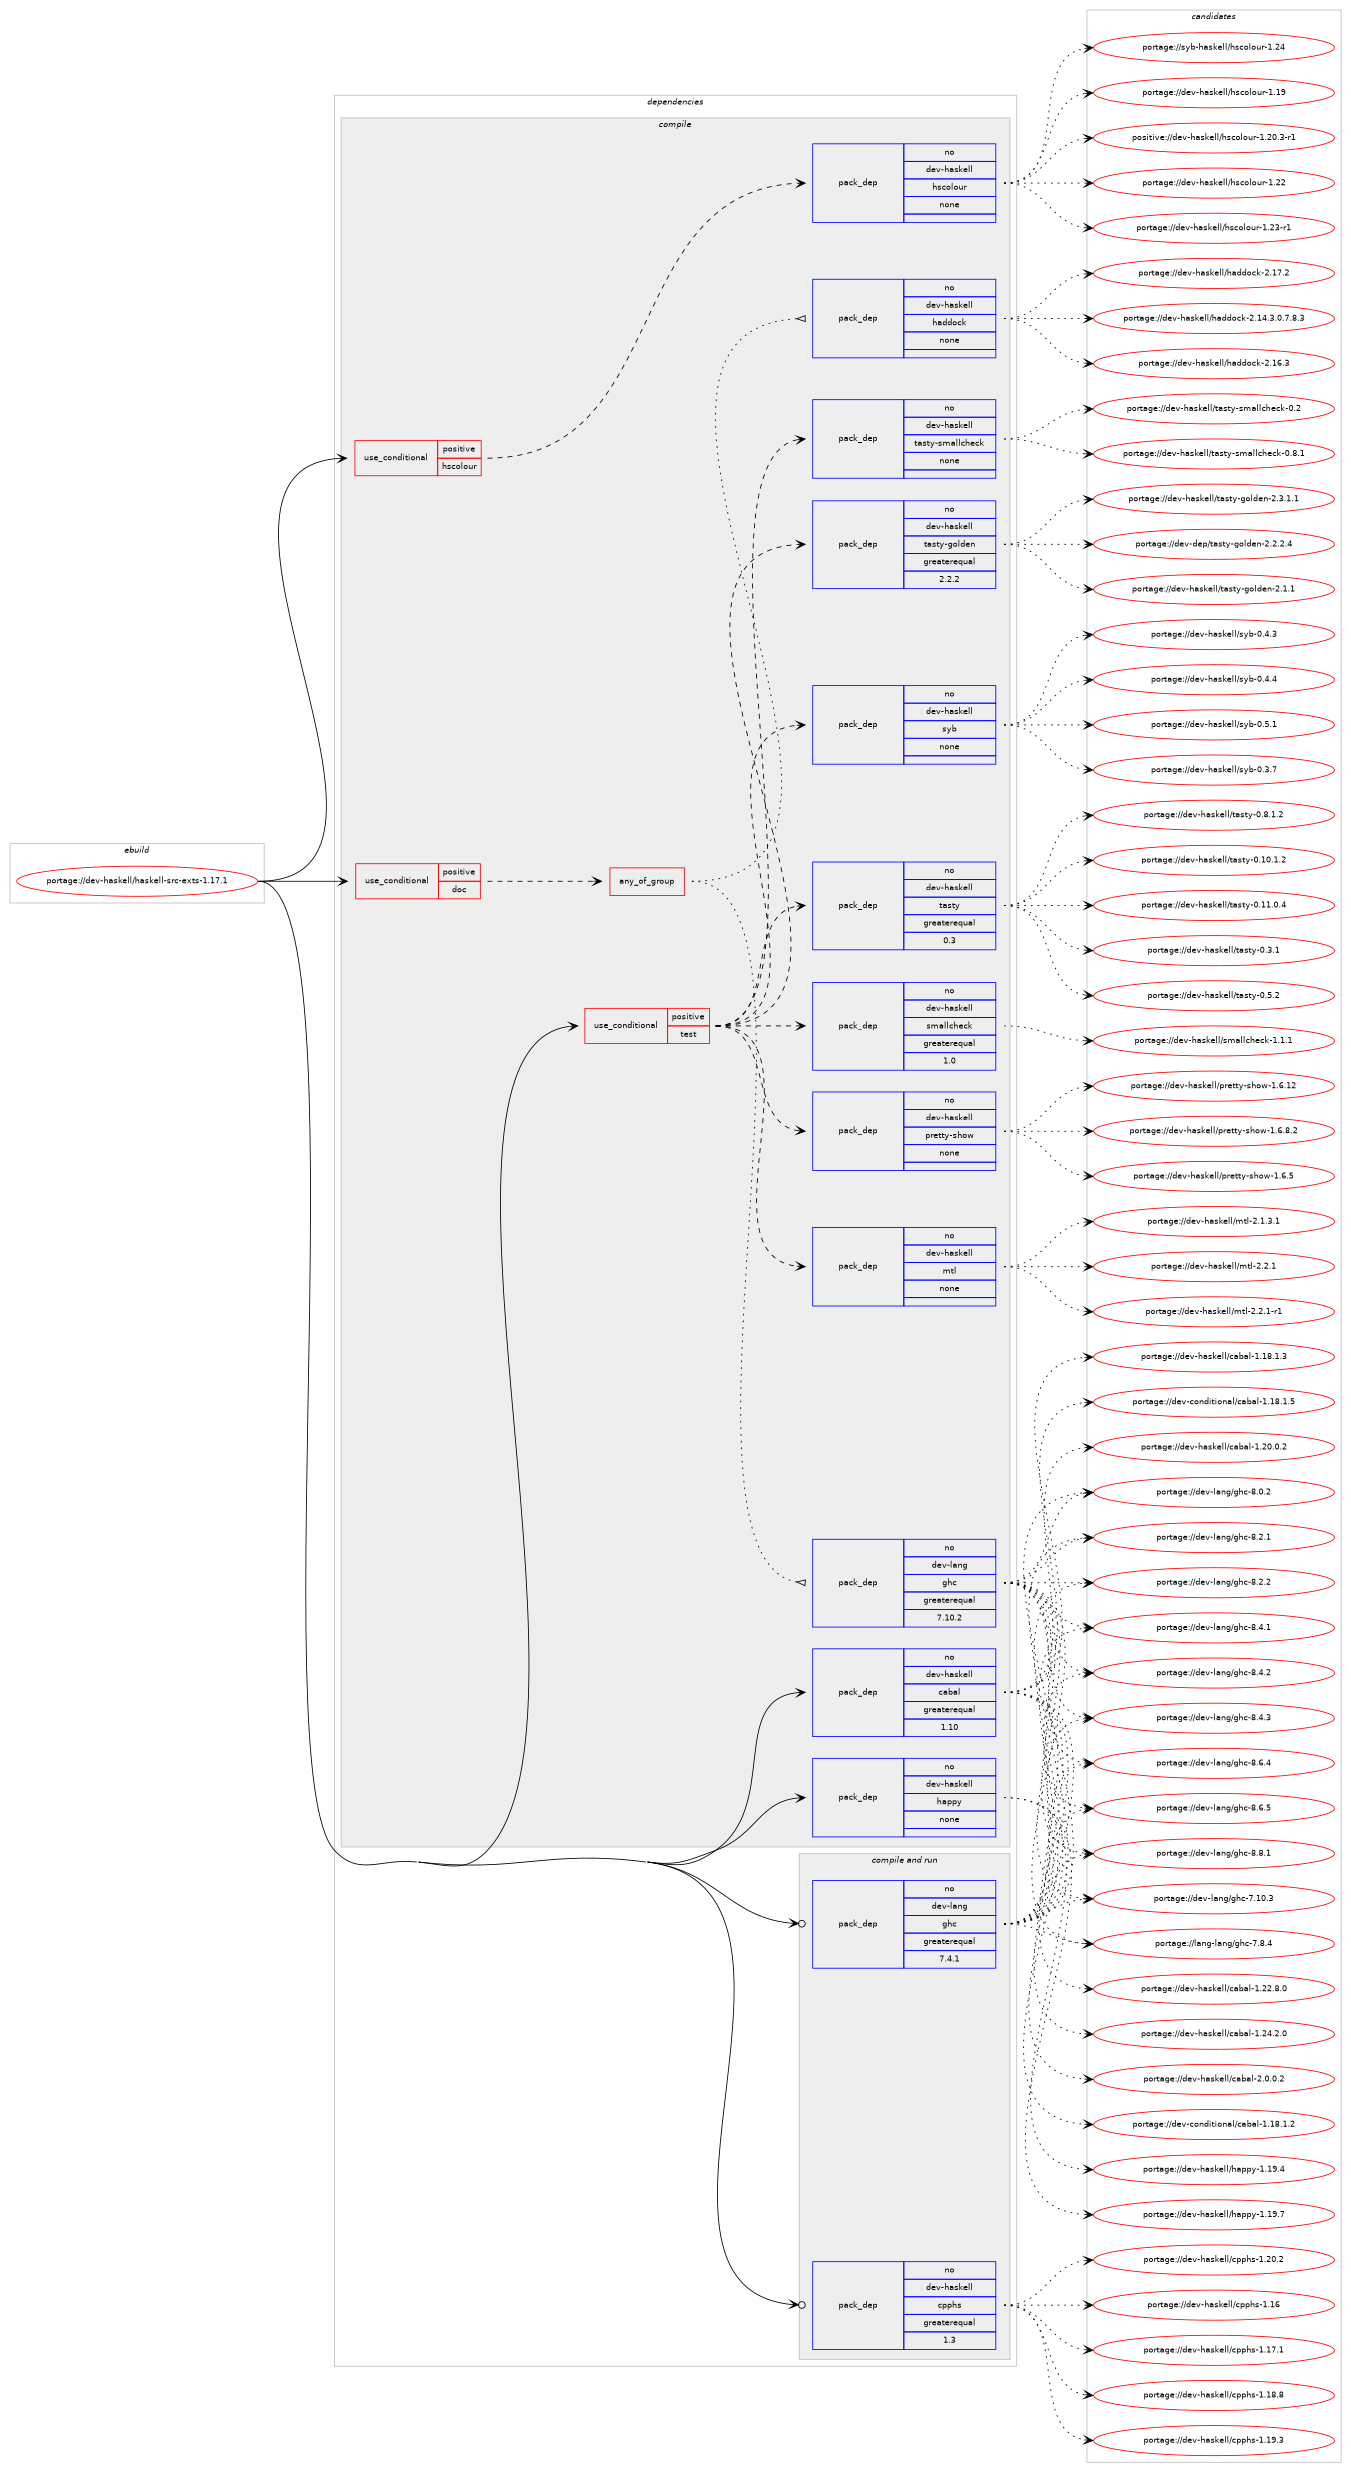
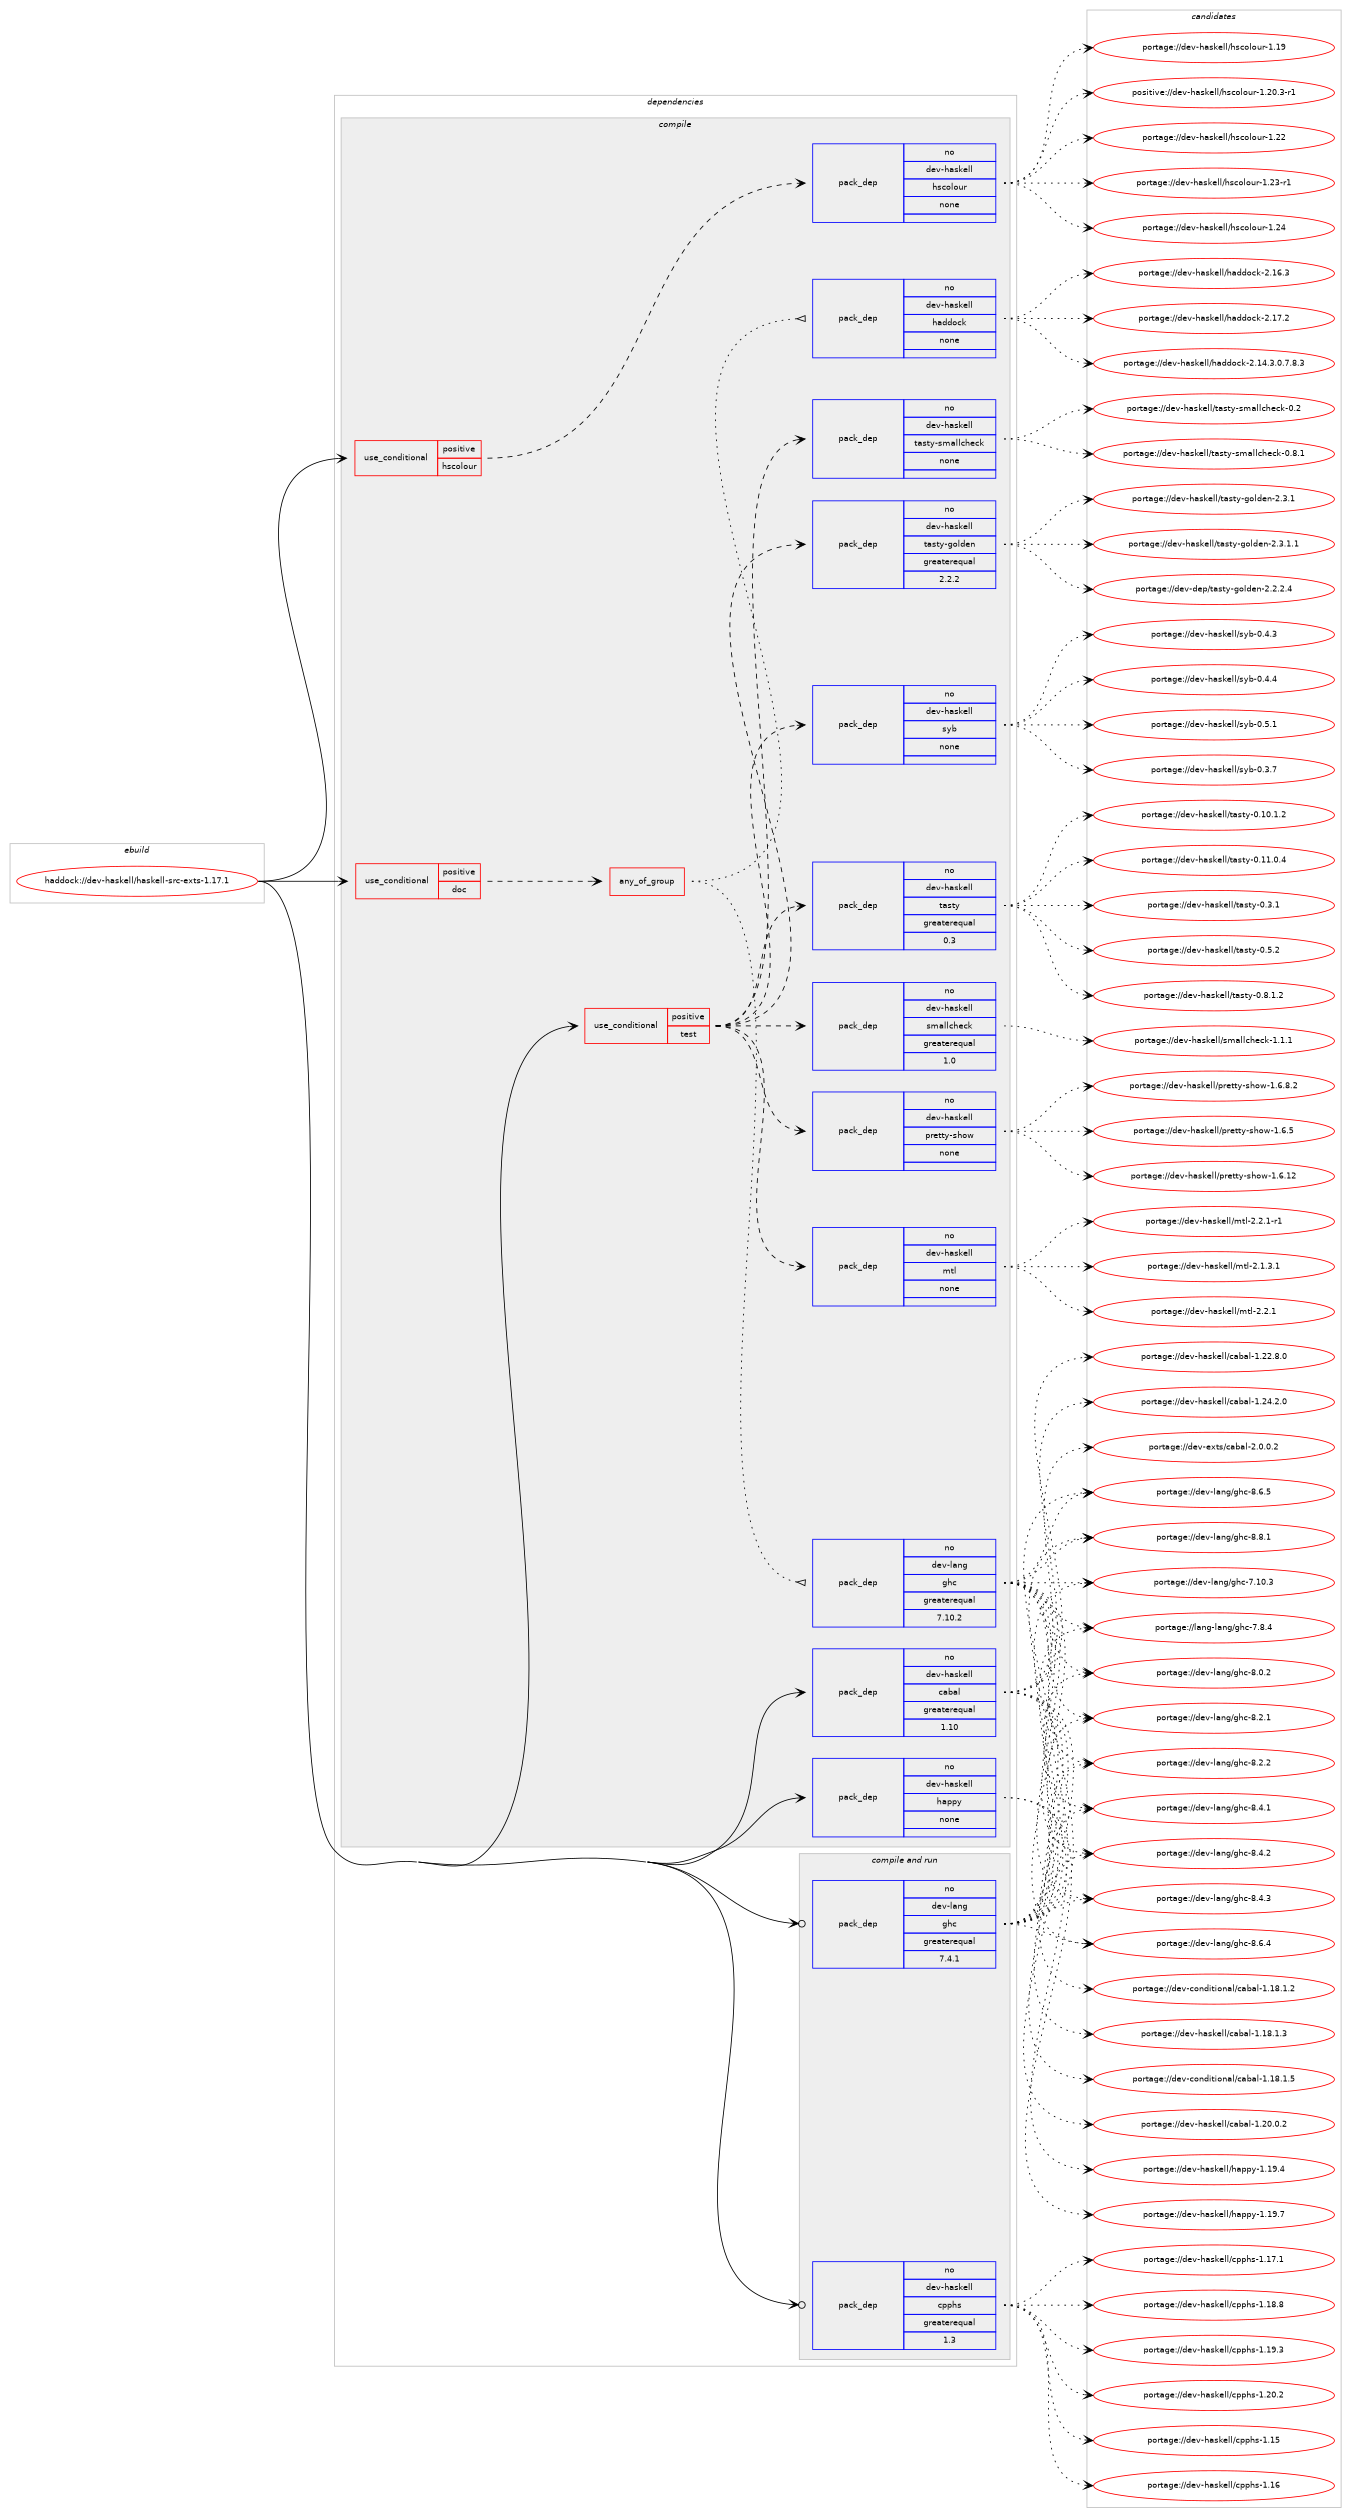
node "portage://syb-haskell/hscolour-1.24": label "portage://syb-haskell/hscolour-1.24" -> "portage://dev-haskell/hscolour-1.24"
node "portage://dev-haskell/tasty-golden-2.1.1": label "portage://dev-haskell/tasty-golden-2.1.1" -> "portage://dev-haskell/tasty-golden-2.3.1"
node "portage://dev-haskell/haskell-src-exts-1.17.1": label "portage://dev-haskell/haskell-src-exts-1.17.1" -> "haddock://dev-haskell/haskell-src-exts-1.17.1"
node "portage://dev-haskell/cabal-2.0.0.2": label "portage://dev-haskell/cabal-2.0.0.2" -> "portage://dev-exts/cabal-2.0.0.2"
node "portage://dev-haskell/cpphs-1.15": added
